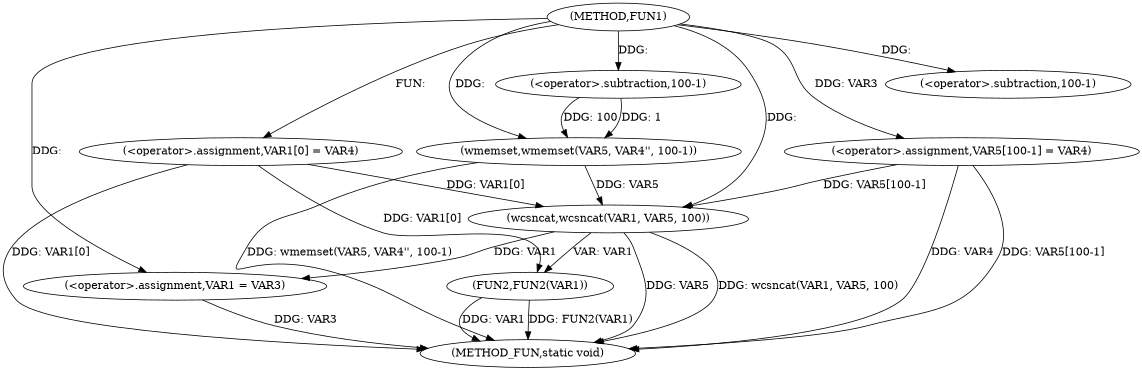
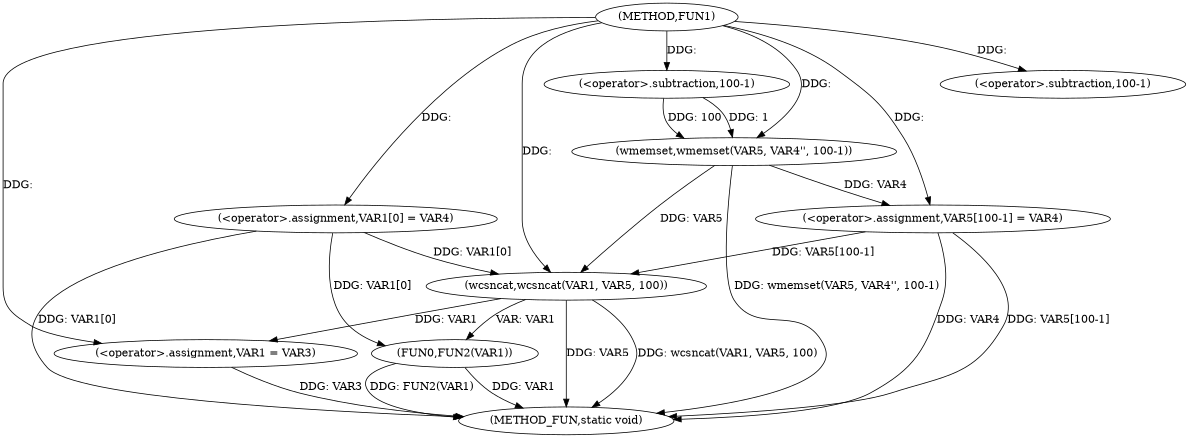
edge "(METHOD,FUN1)" -> "(<operator>.assignment,VAR1[0] = VAR4)": label "FUN: " -> "DDG: "
edge "(METHOD,FUN1)" -> "(<operator>.assignment,VAR5[100-1] = VAR4)": label "DDG: VAR3" -> "DDG: "
edge "(wmemset,wmemset(VAR5, VAR4'', 100-1))" -> "(<operator>.assignment,VAR5[100-1] = VAR4)": added, label "DDG: VAR4"
node "(FUN2,FUN2(VAR1))": label "(FUN2,FUN2(VAR1))" -> "(FUN0,FUN2(VAR1))"
